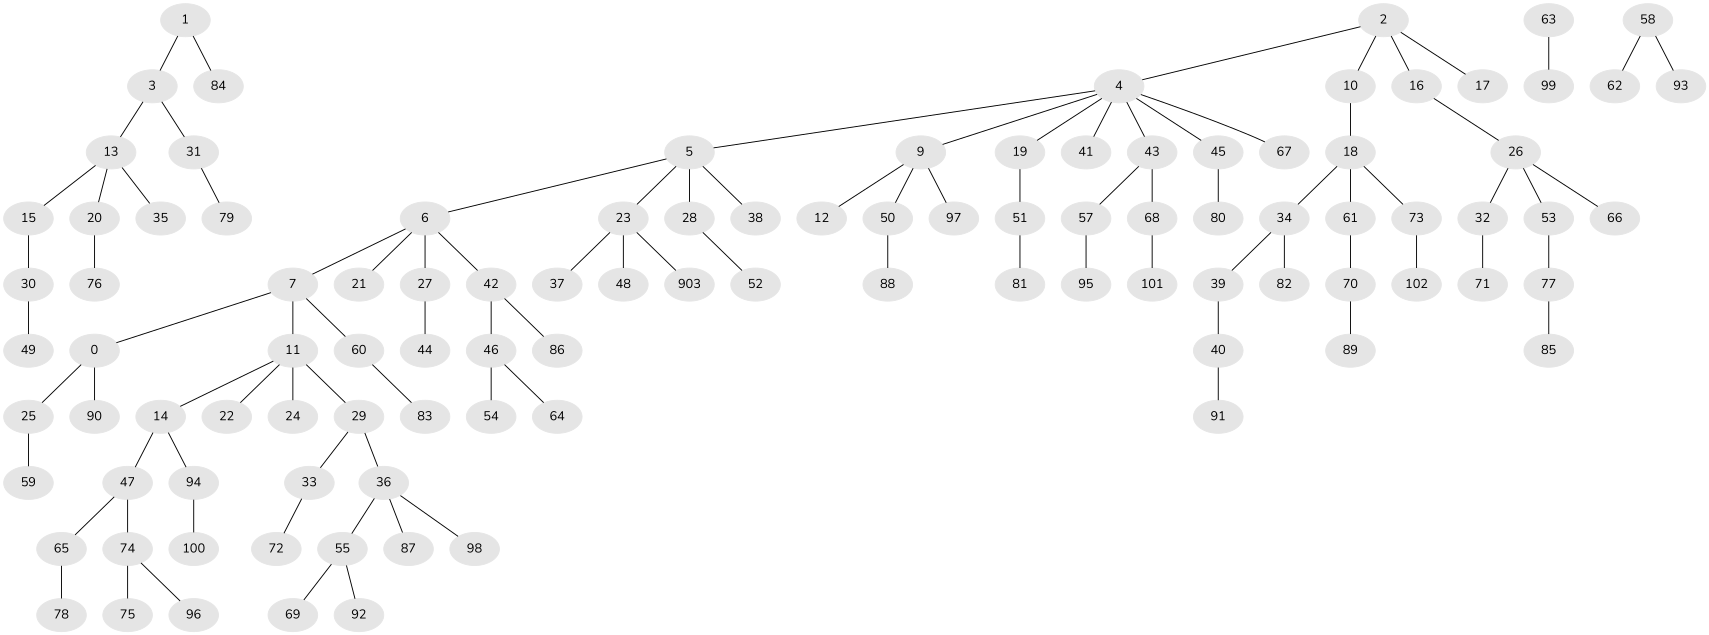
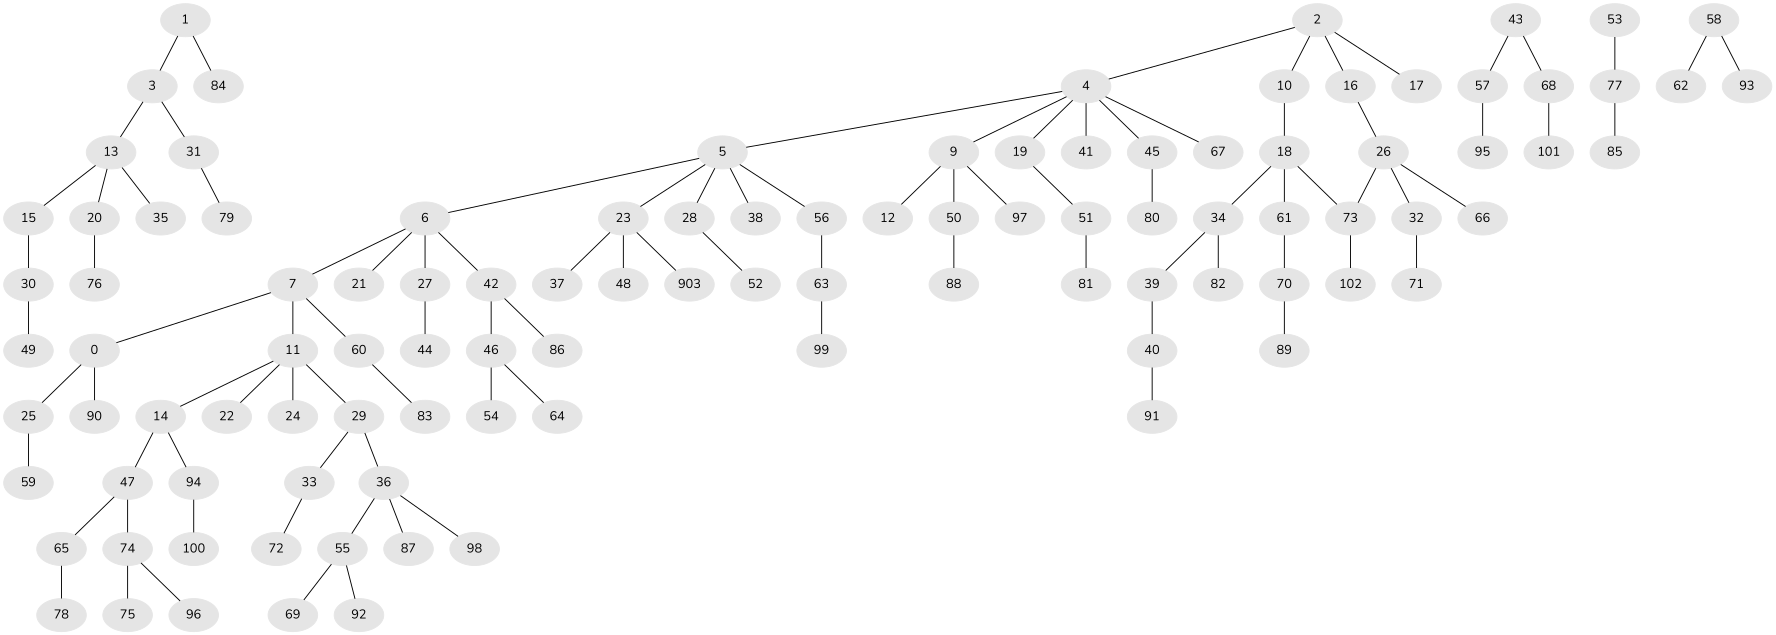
edge "4" -- "43": removed
edge "26" -- "53": now "26" -- "73"
node "56": added
